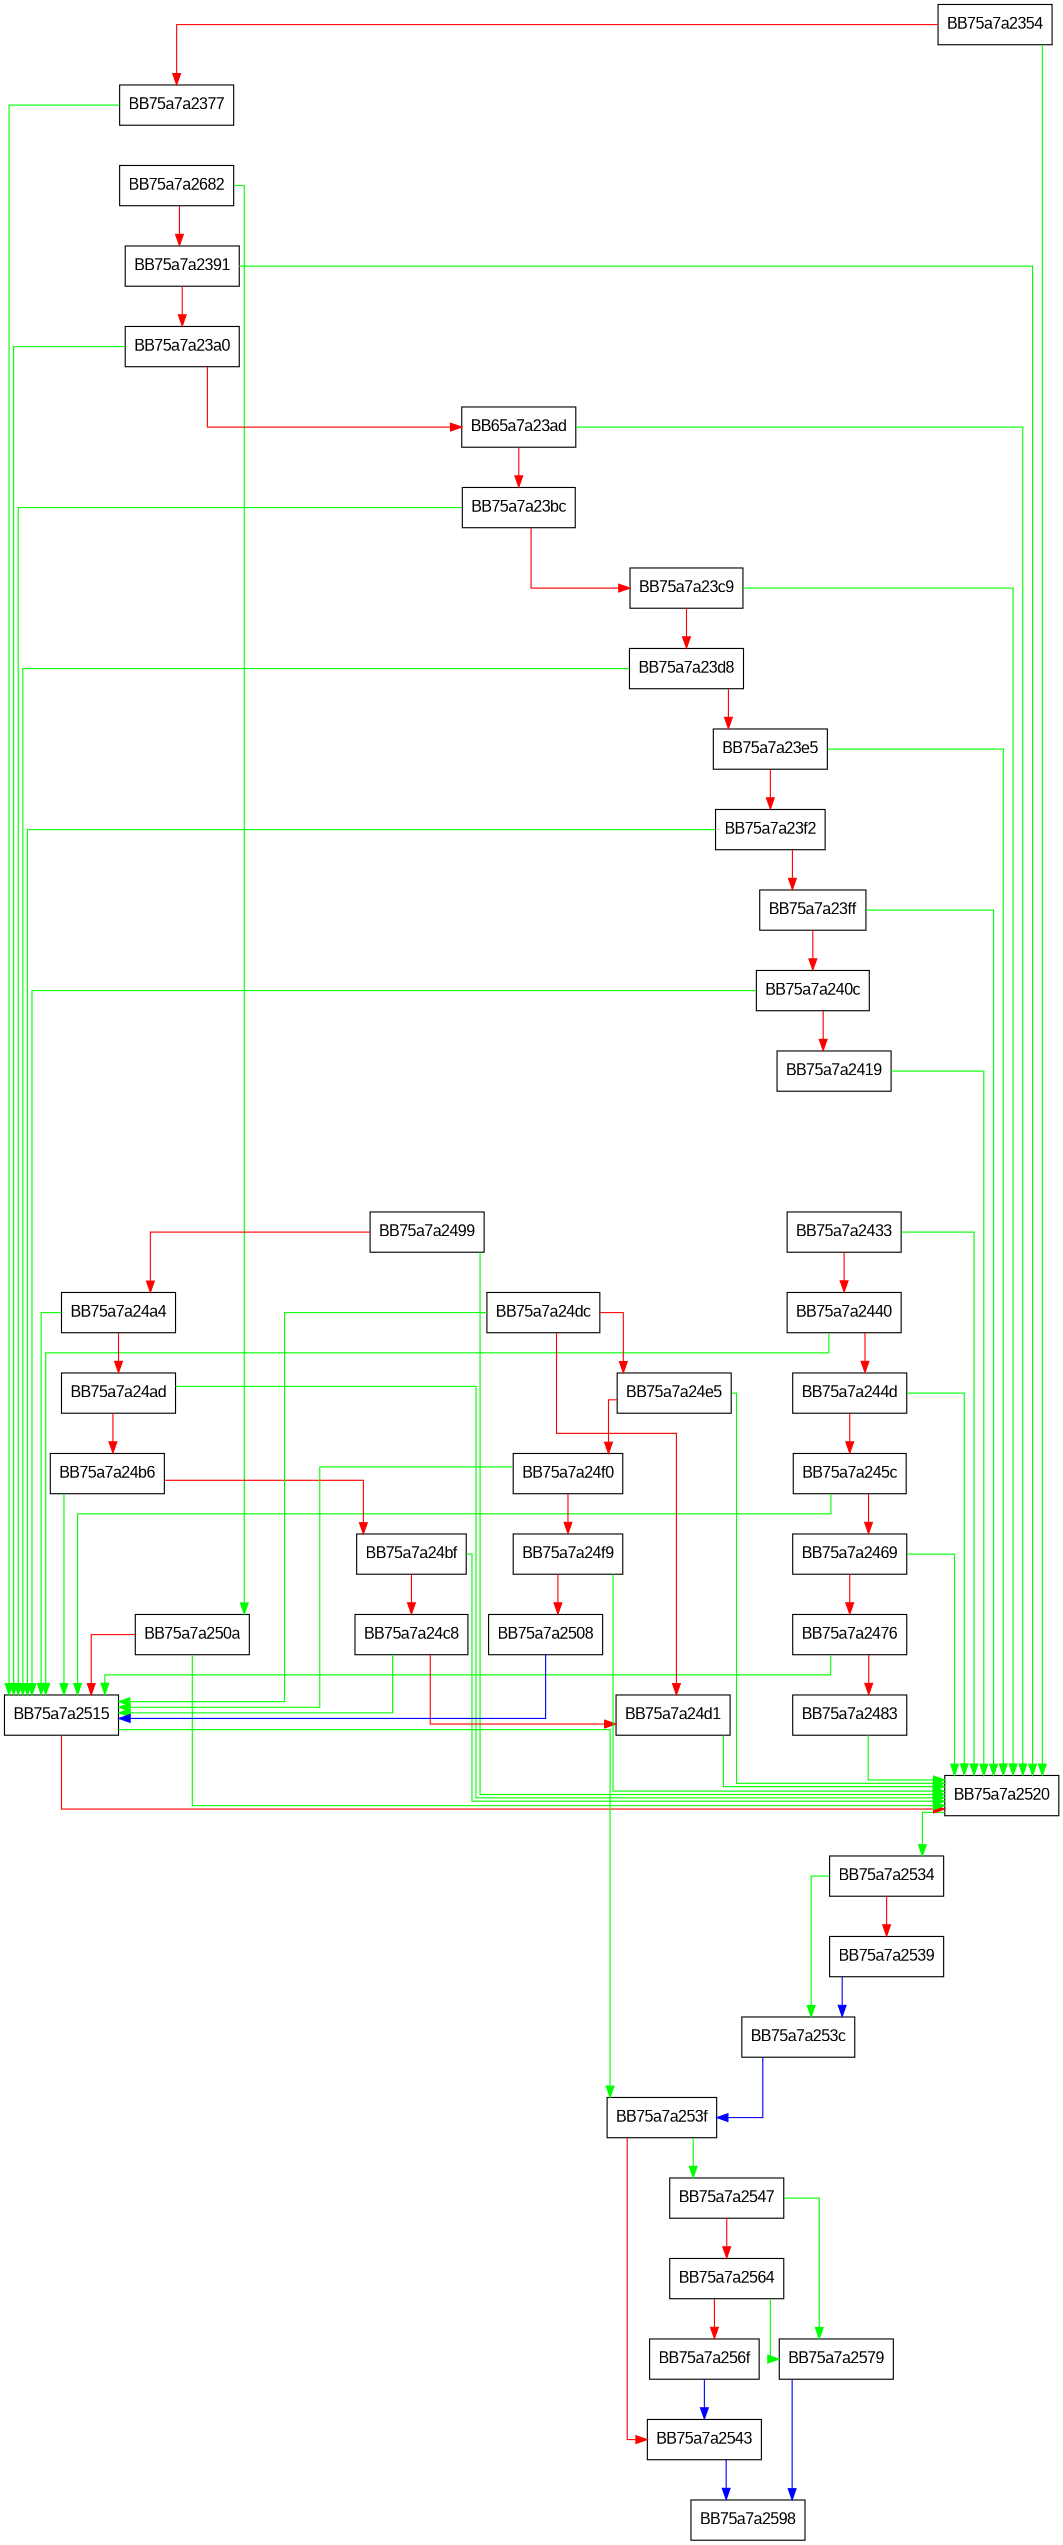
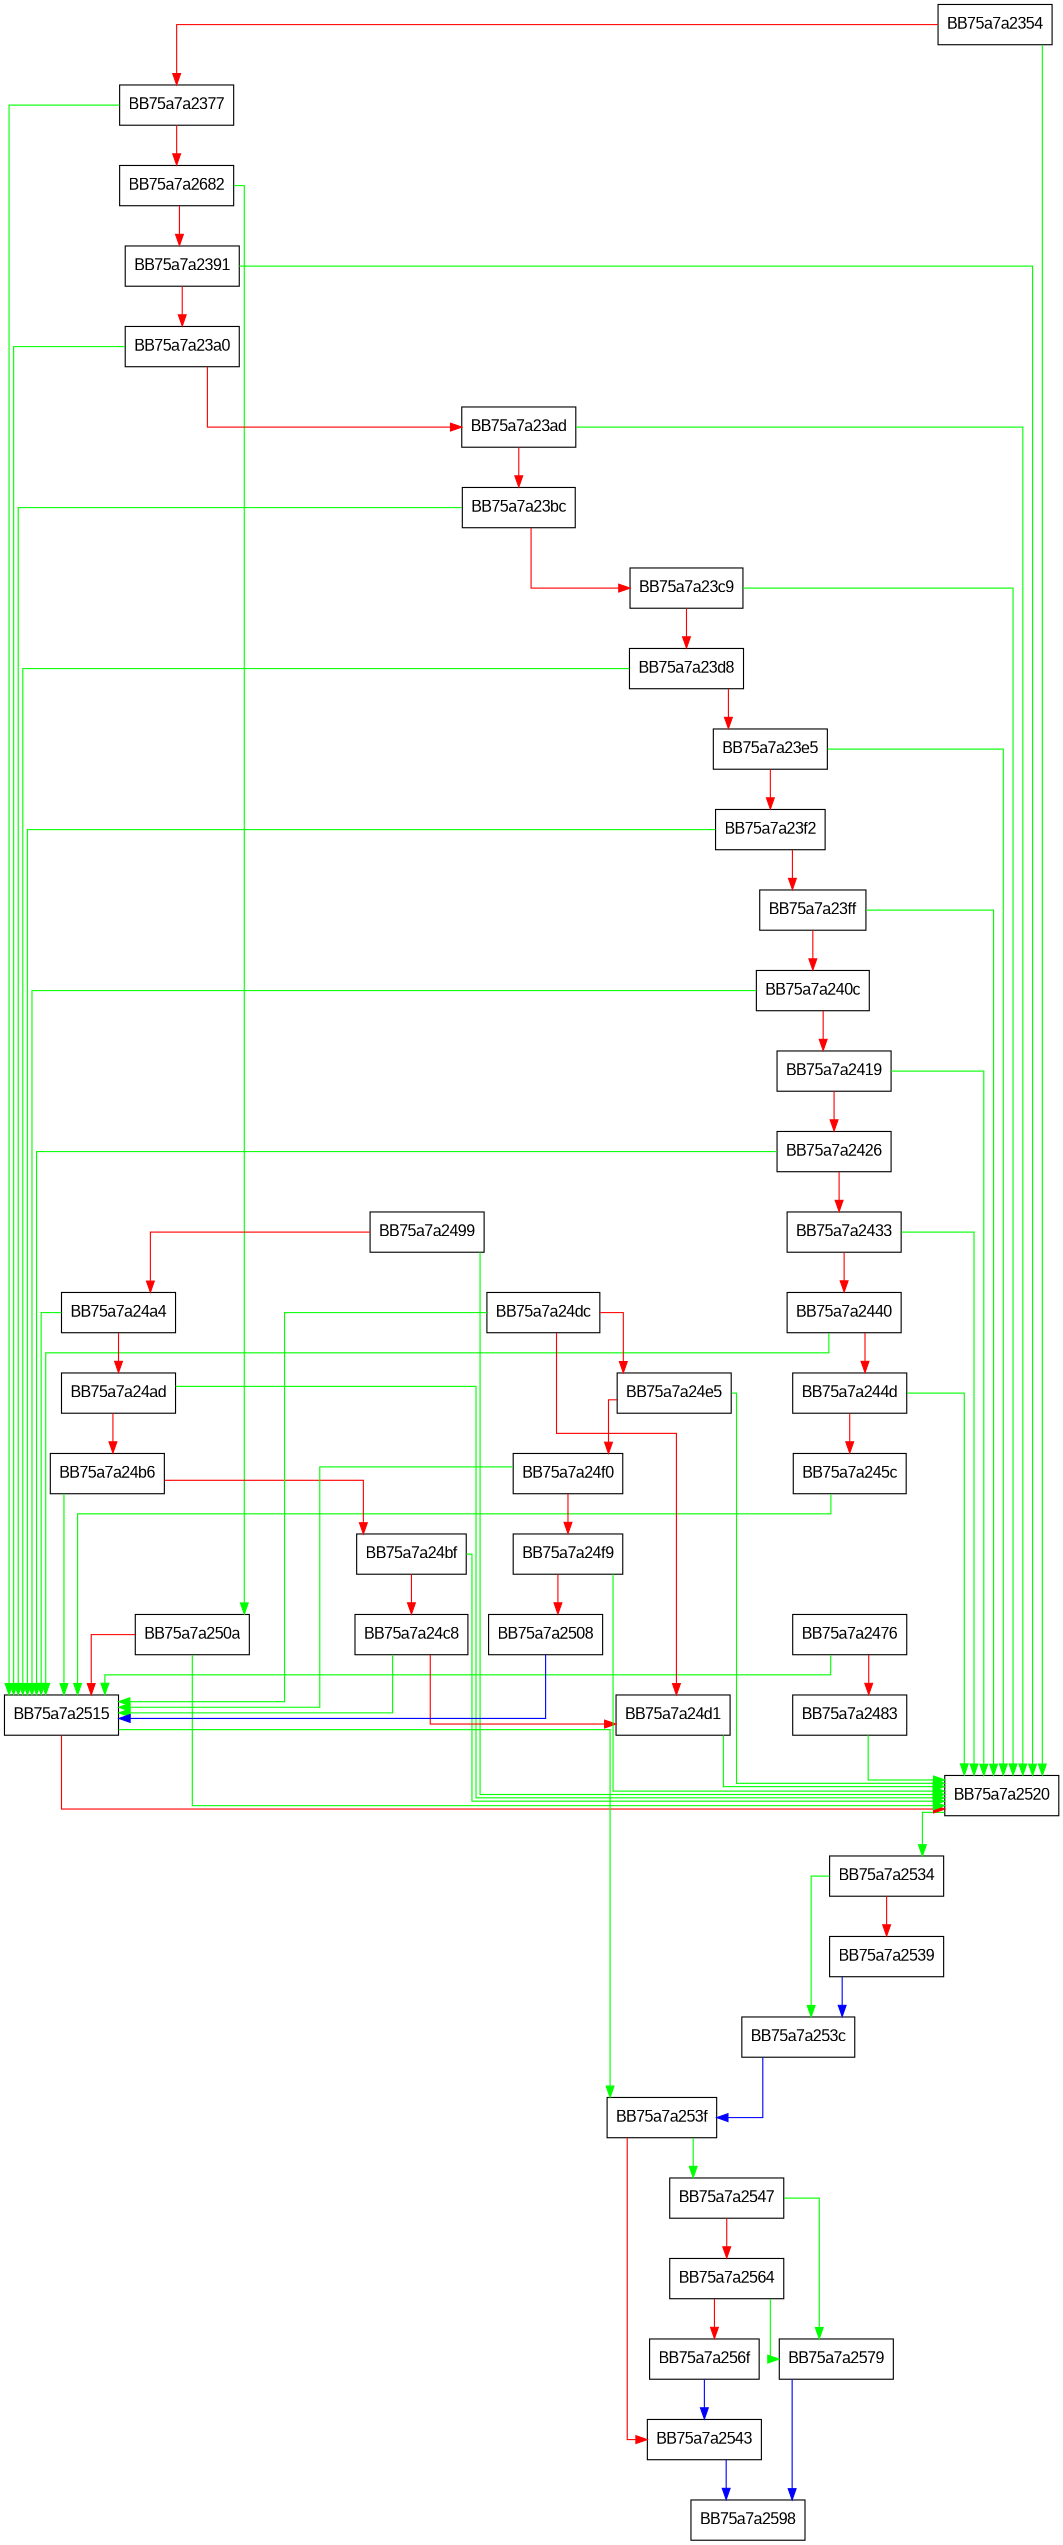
edge "BB75a7a2377" -> "BB75a7a2682": added
node "BB65a7a23ad": label "BB65a7a23ad" -> "BB75a7a23ad"
node "BB75a7a2426": added
node "BB75a7a2469": removed
